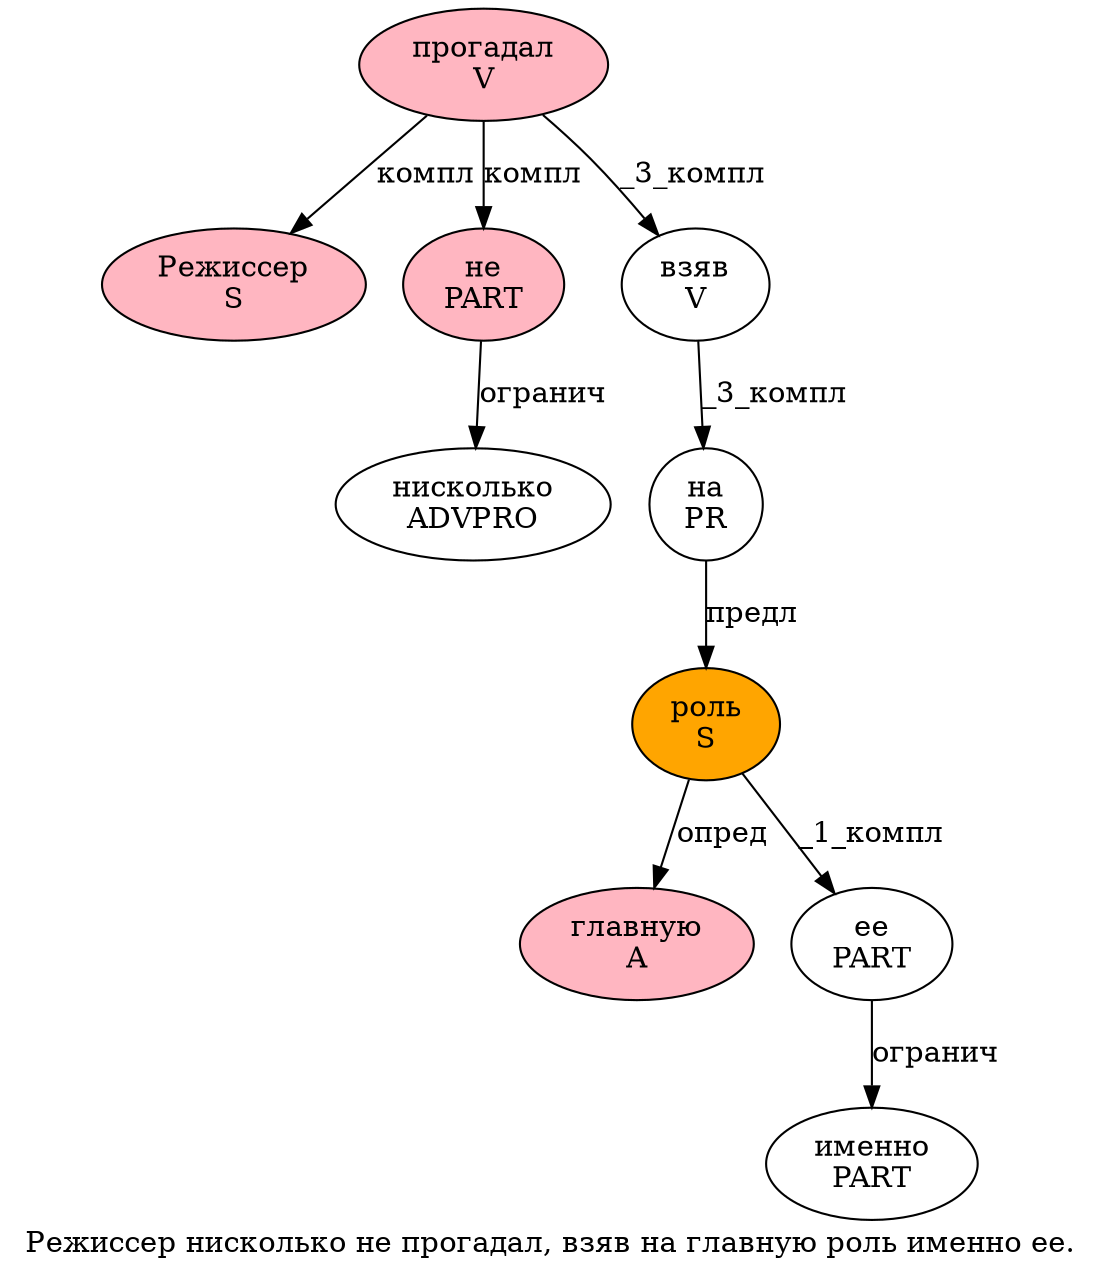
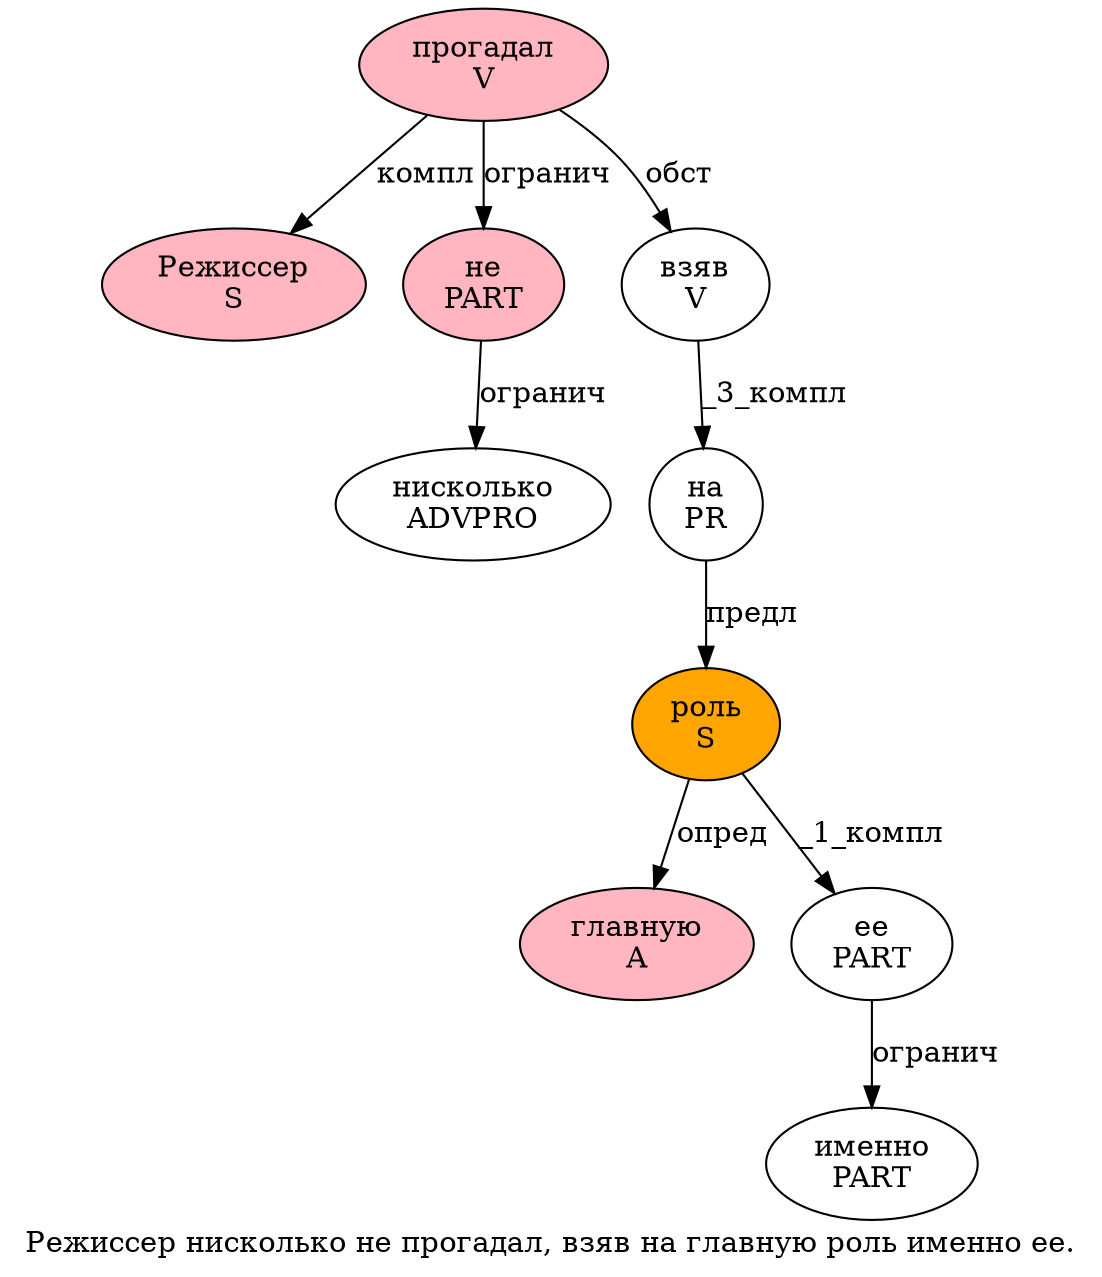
edge "прогадал V" -> "не PART": label "компл" -> "огранич"
edge "прогадал V" -> "взяв V": label "_3_компл" -> "обст"
